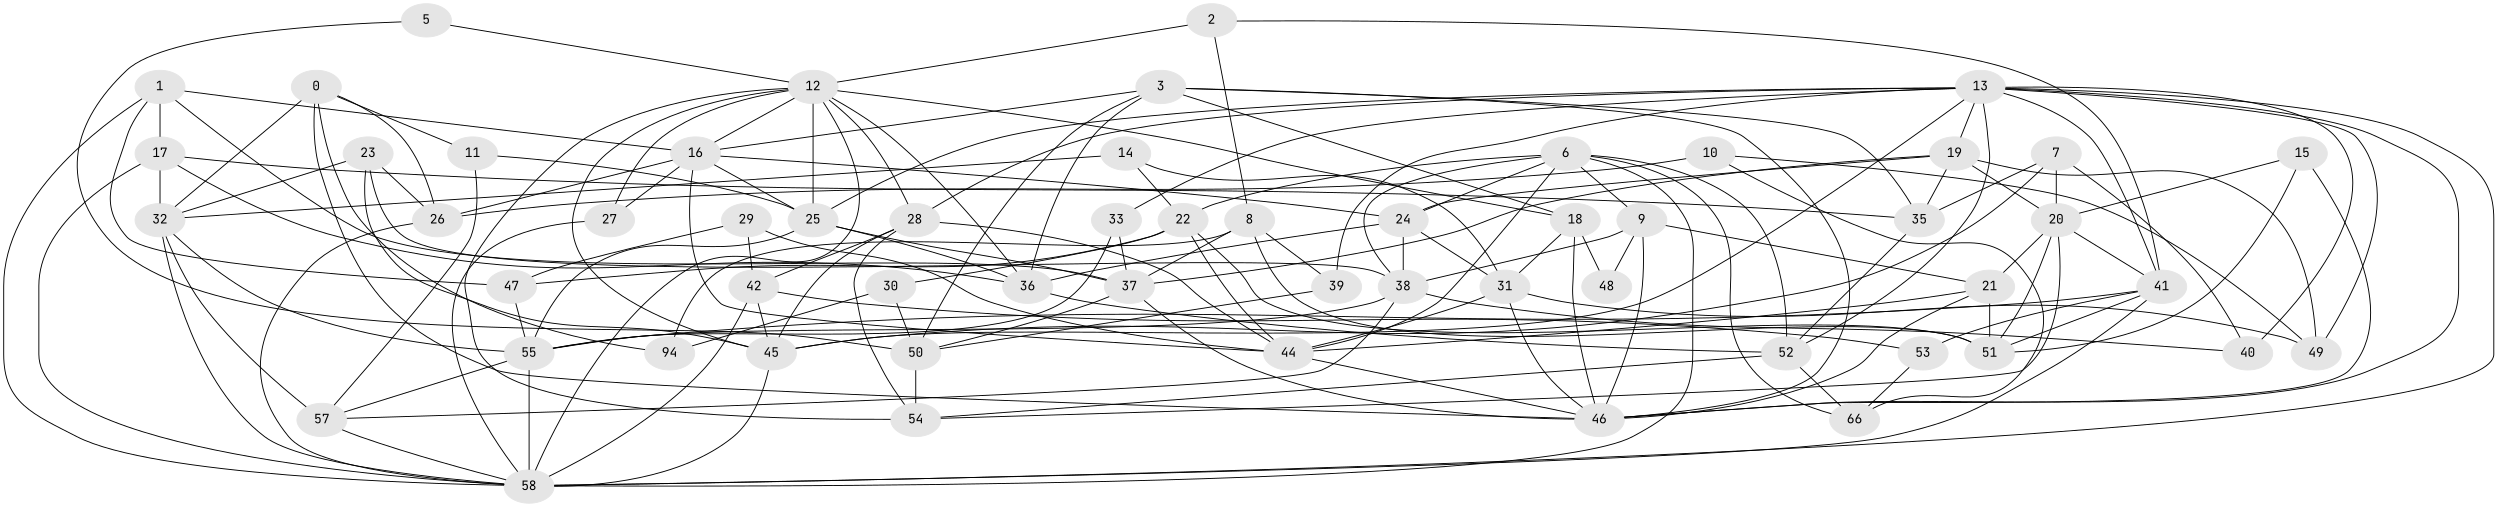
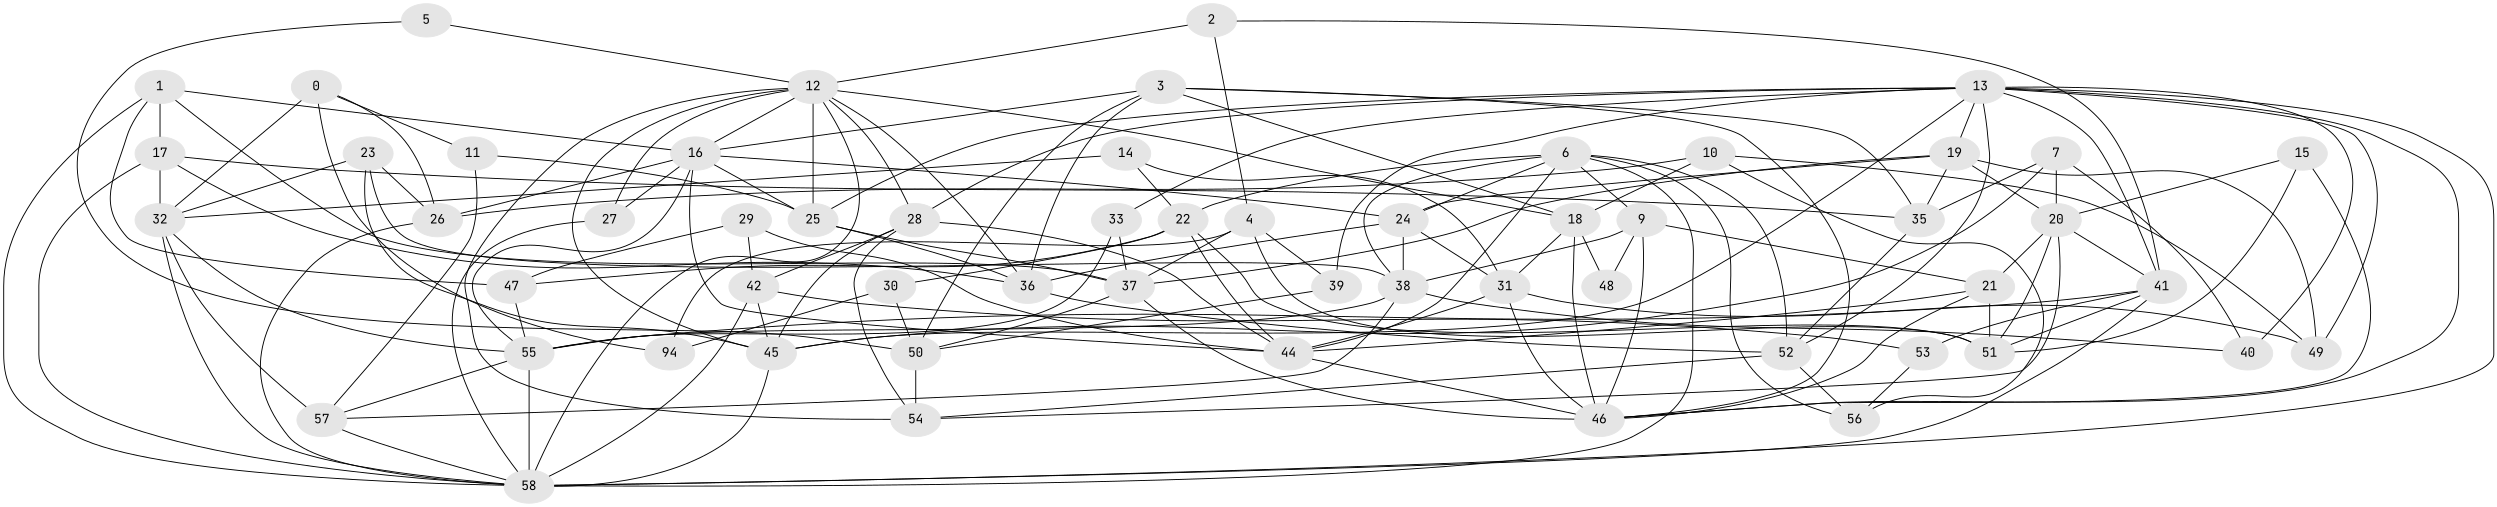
edge "10" -- "18": added
node "8": label "8" -> "4"
edge "25" -- "55": now "16" -- "55"
edge "0" -- "46": removed
node "66": label "66" -> "56"
